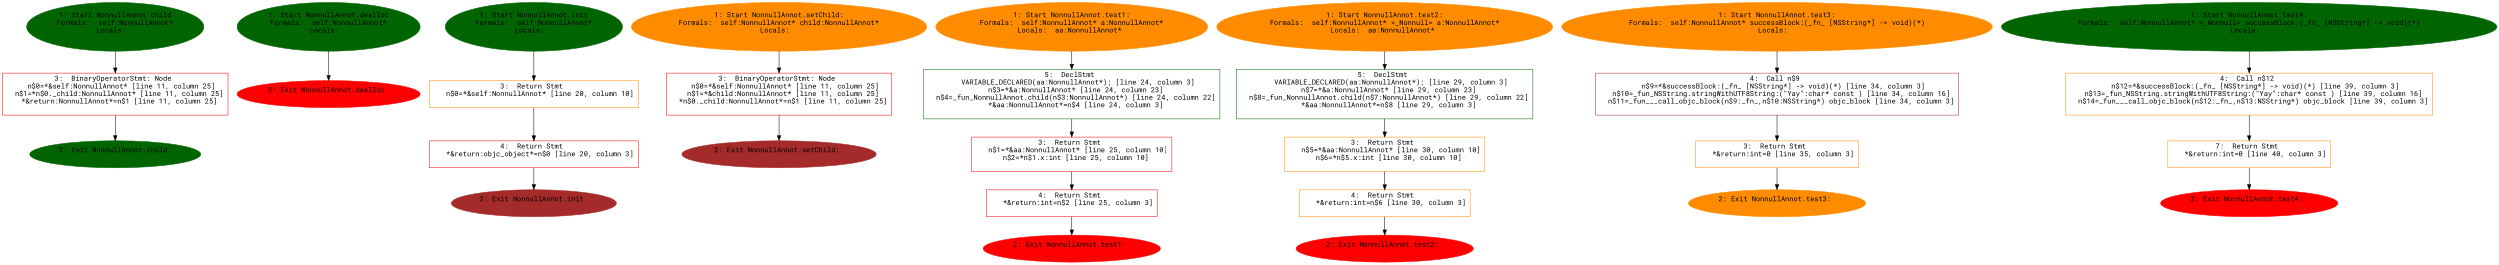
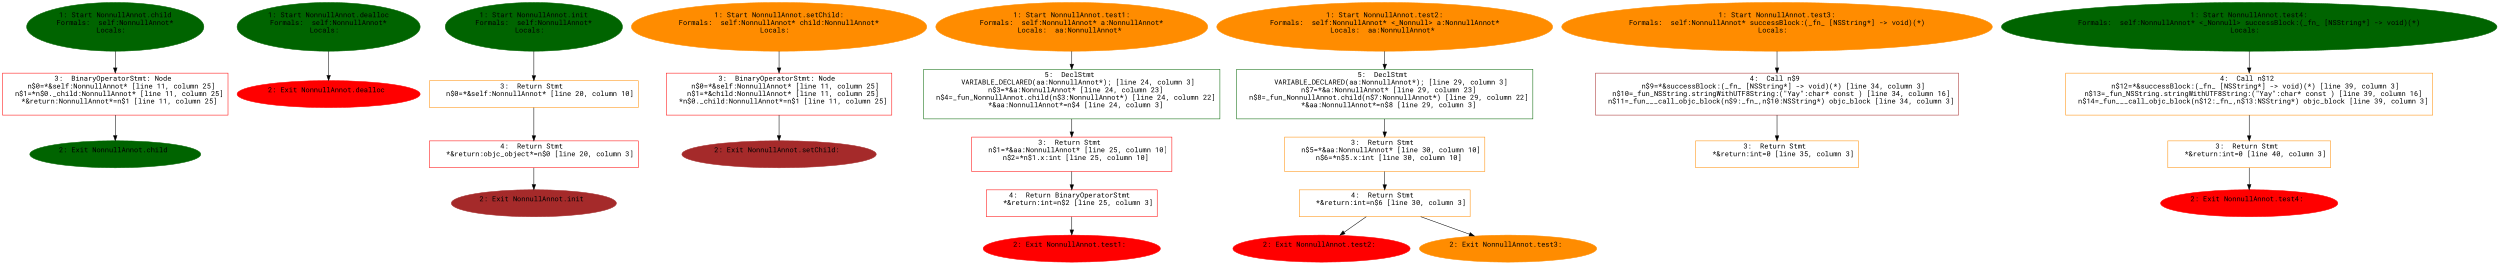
node "7:  Return Stmt *&return:int=0 [line 40, column 3]": label "7:  Return Stmt *&return:int=0 [line 40, column 3]" -> "3:  Return Stmt *&return:int=0 [line 40, column 3]"
edge "3:  Return Stmt *&return:int=0 [line 35, column 3]" -> "2: Exit NonnullAnnot.test3:": now "4:  Return Stmt *&return:int=n$6 [line 30, column 3]" -> "2: Exit NonnullAnnot.test3:"
node "4:  Return Stmt *&return:int=n$2 [line 25, column 3]": label "4:  Return Stmt *&return:int=n$2 [line 25, column 3]" -> "4:  Return BinaryOperatorStmt *&return:int=n$2 [line 25, column 3]"
